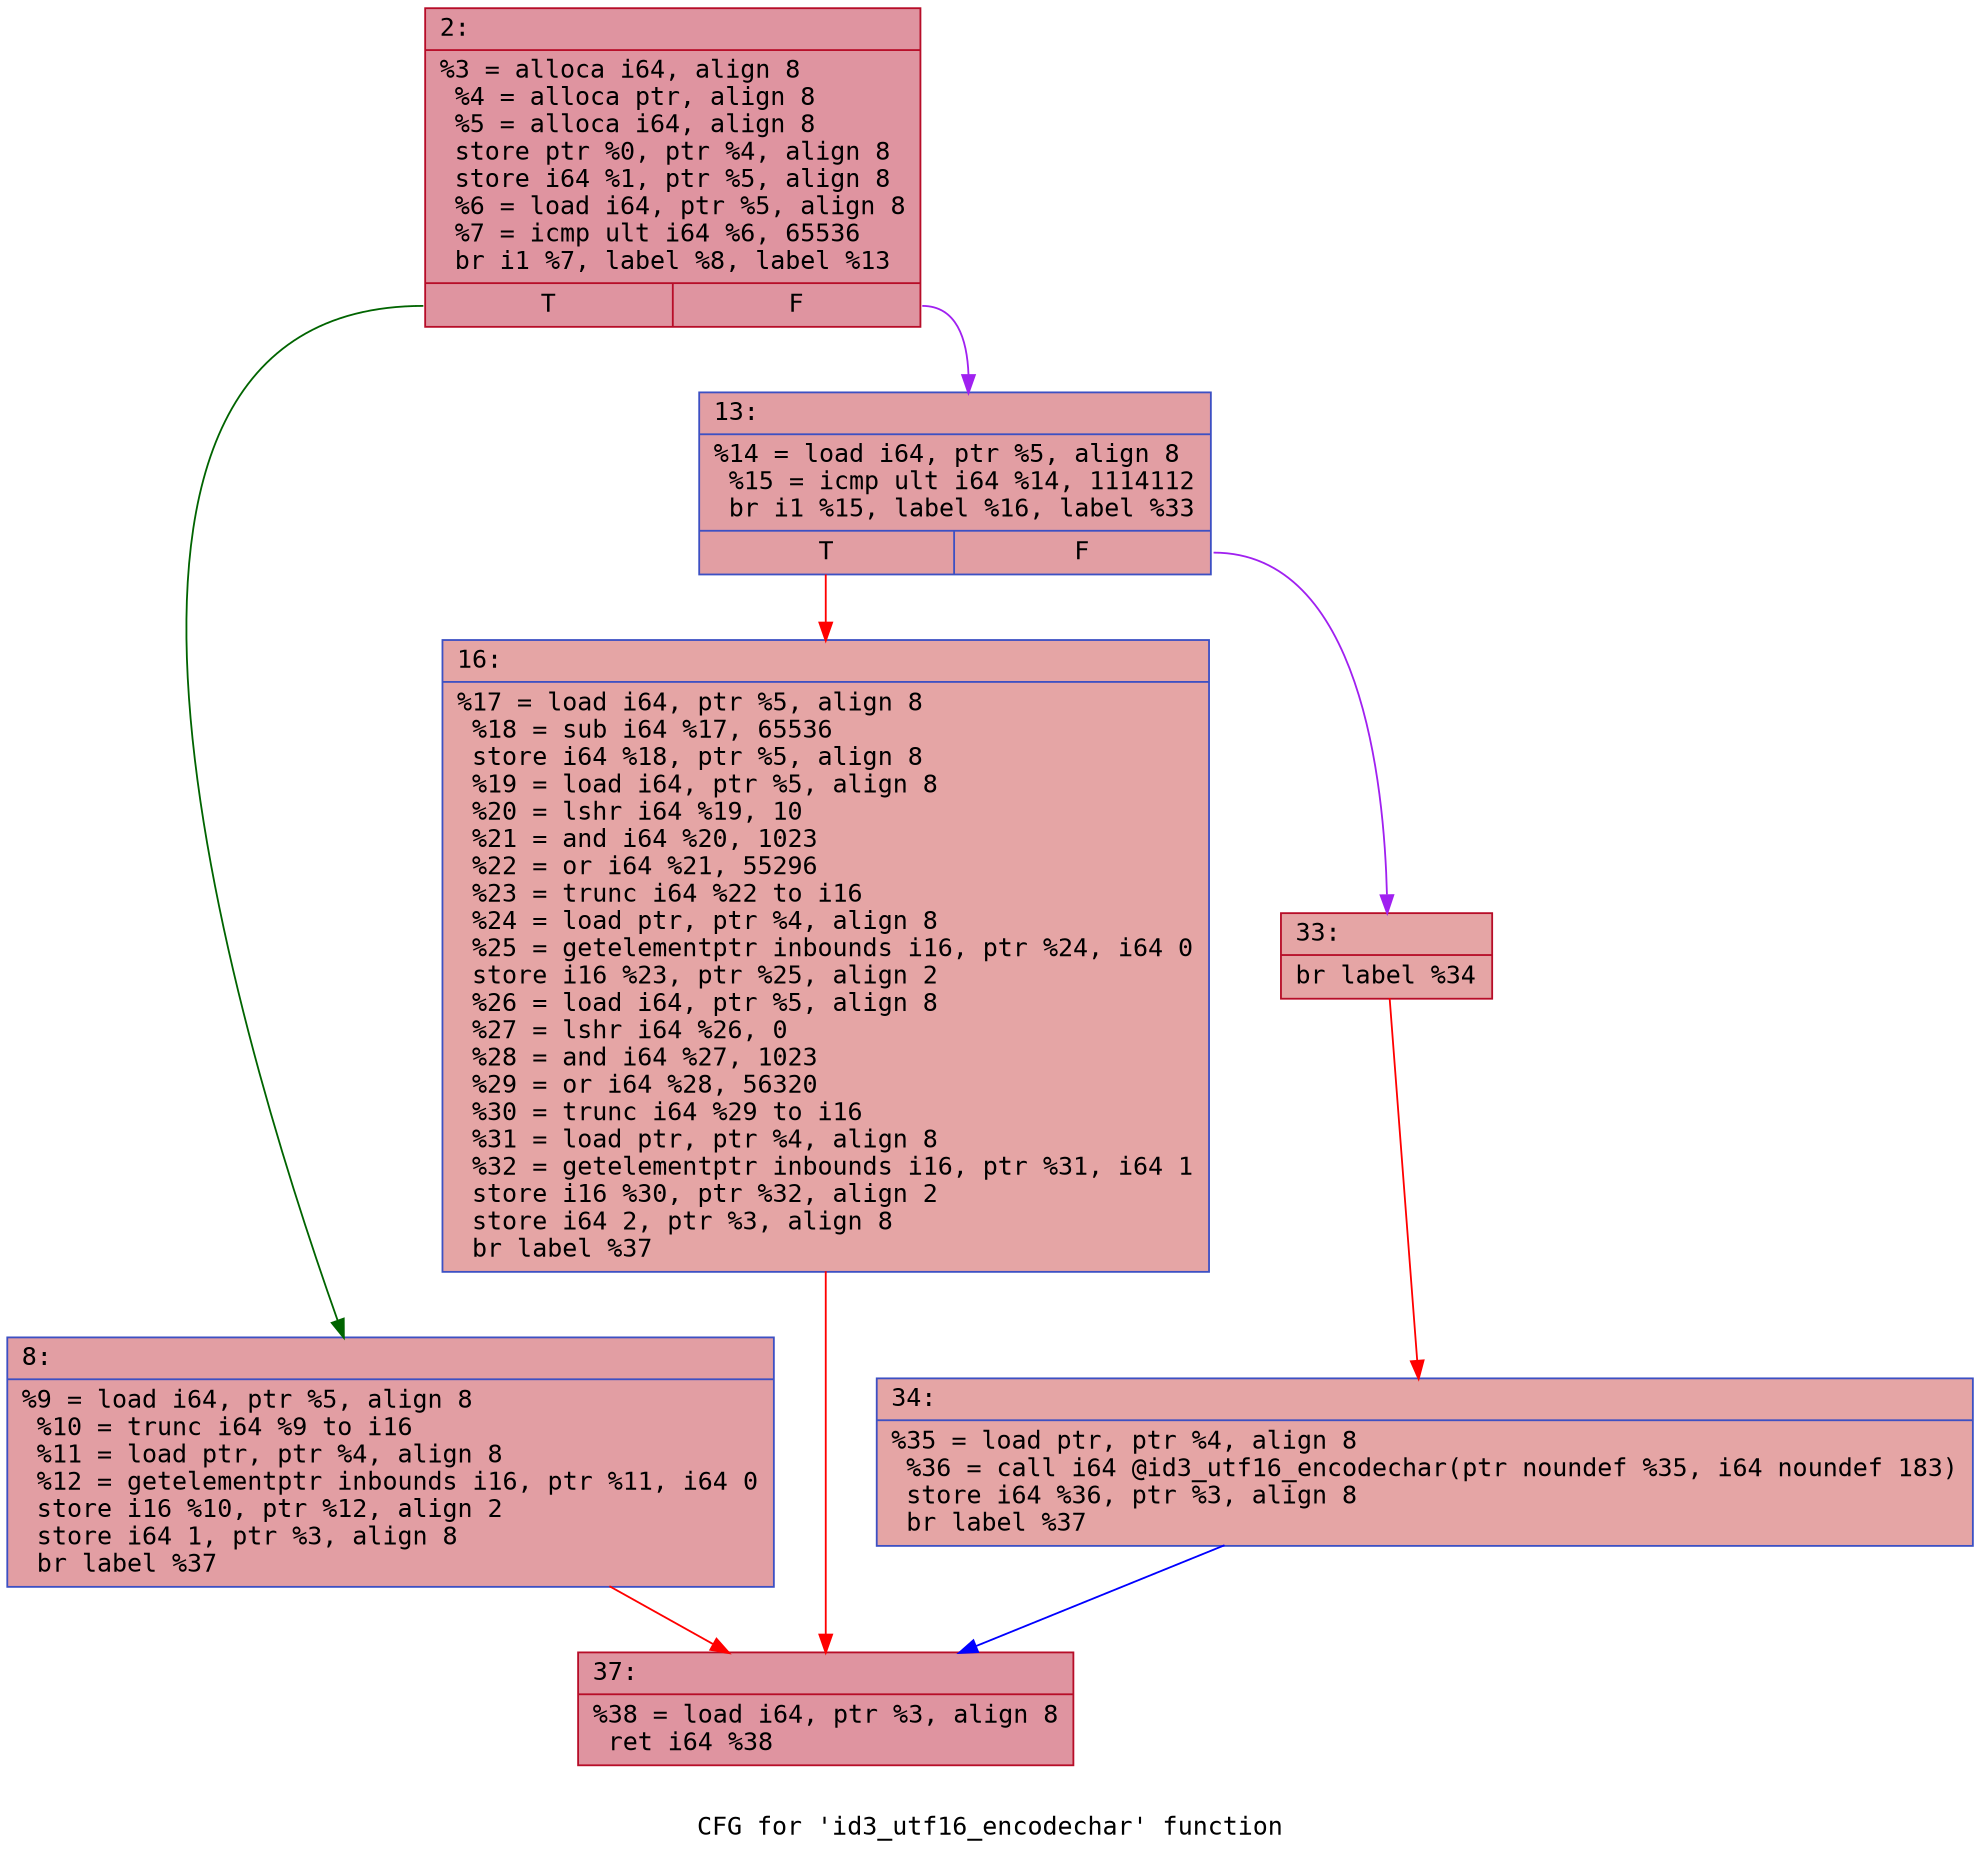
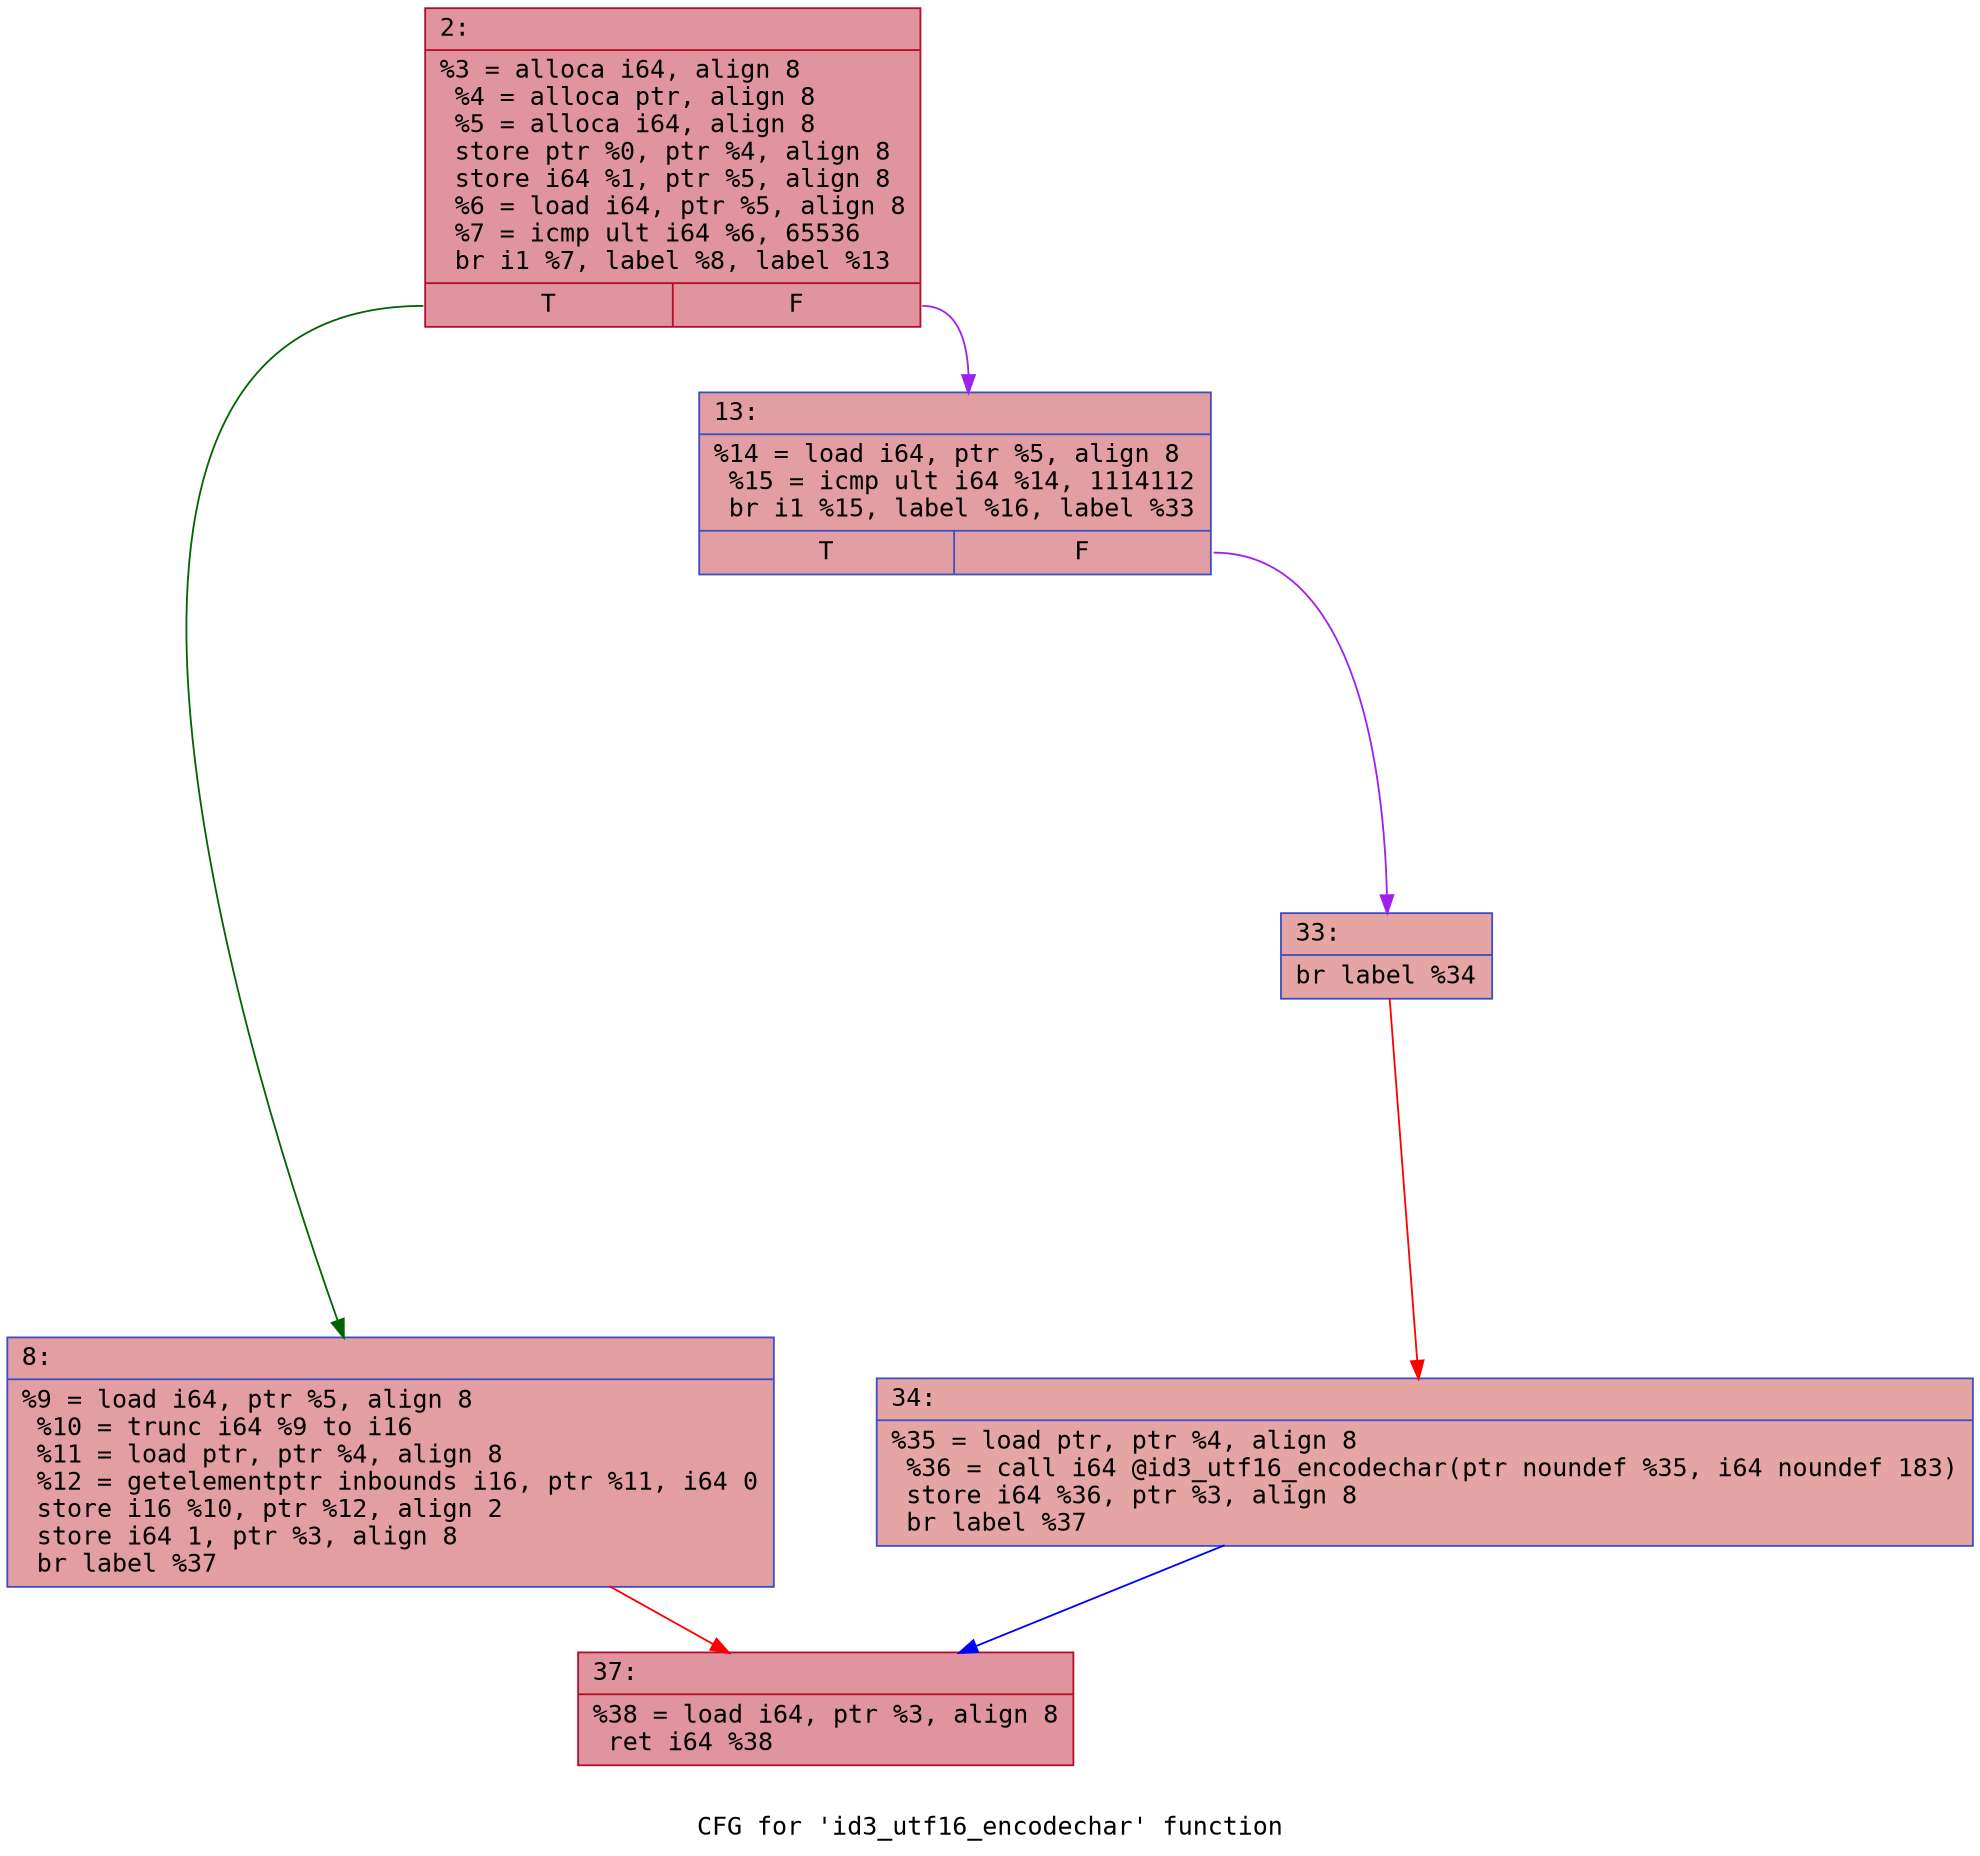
node "16:": removed
node "33:": color #b70d28ff -> #3d50c3ff
